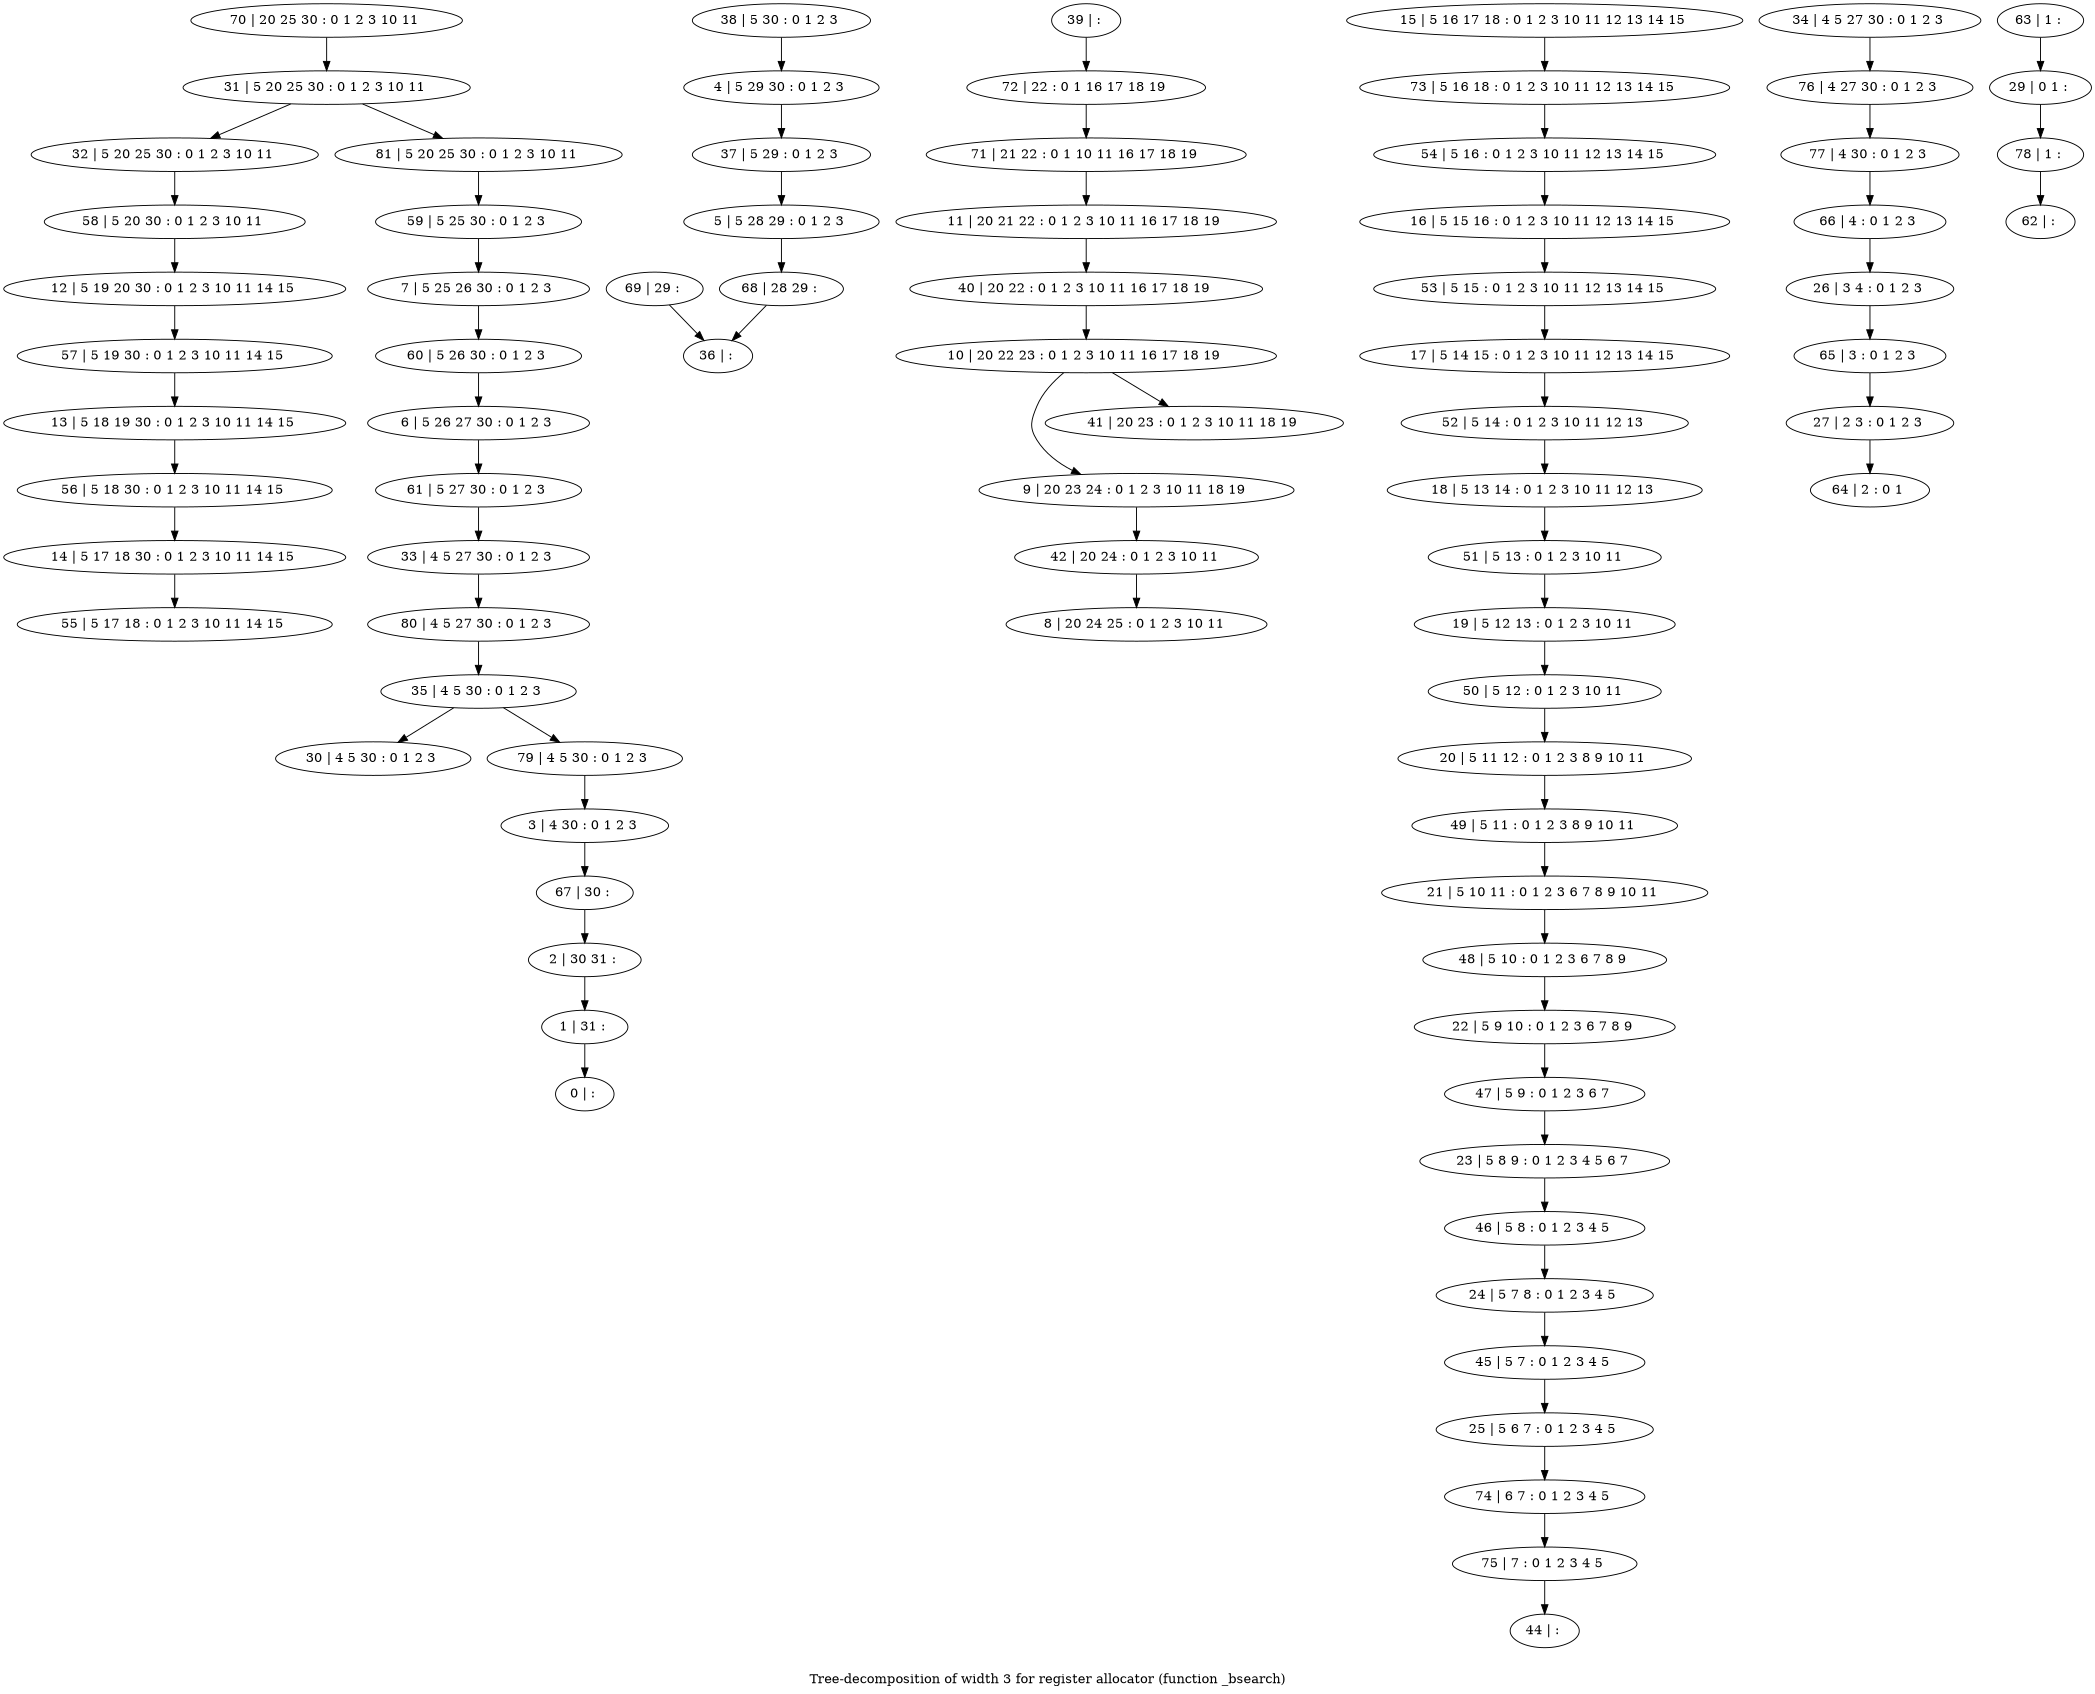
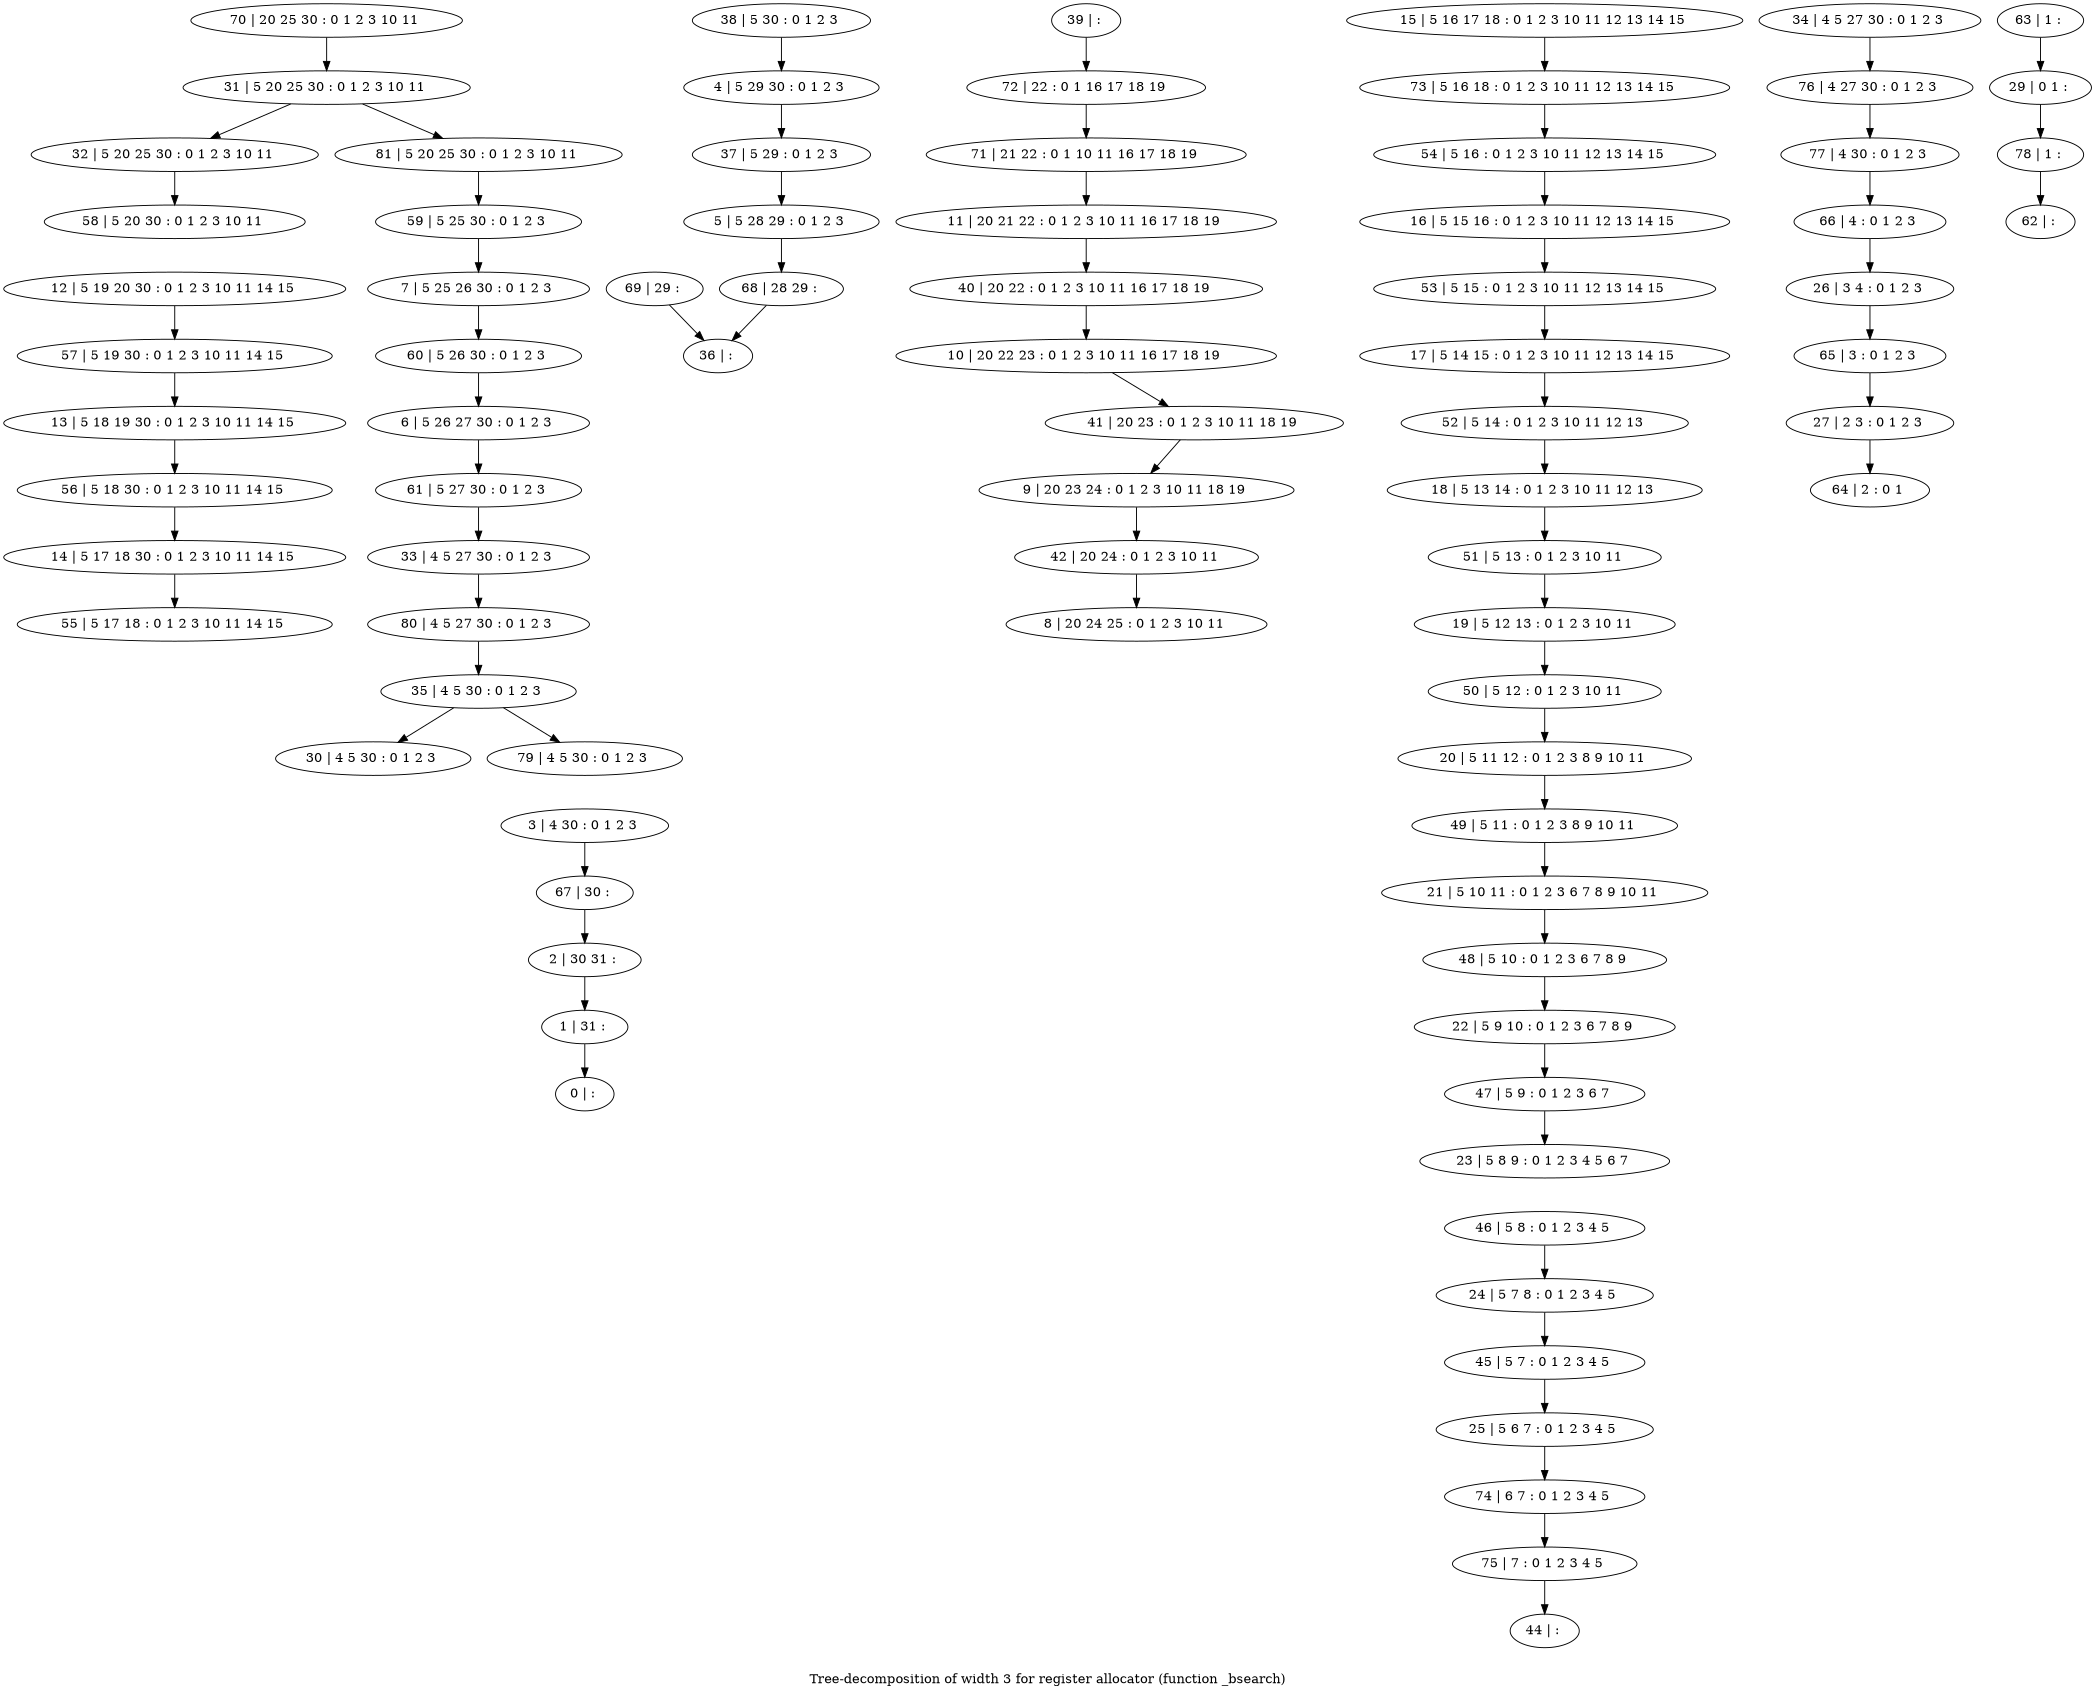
edge "58 | 5 20 30 : 0 1 2 3 10 11" -> "12 | 5 19 20 30 : 0 1 2 3 10 11 14 15": removed
edge "10 | 20 22 23 : 0 1 2 3 10 11 16 17 18 19" -> "9 | 20 23 24 : 0 1 2 3 10 11 18 19": now "41 | 20 23 : 0 1 2 3 10 11 18 19" -> "9 | 20 23 24 : 0 1 2 3 10 11 18 19"
edge "79 | 4 5 30 : 0 1 2 3" -> "3 | 4 30 : 0 1 2 3": removed
edge "23 | 5 8 9 : 0 1 2 3 4 5 6 7" -> "46 | 5 8 : 0 1 2 3 4 5": removed
